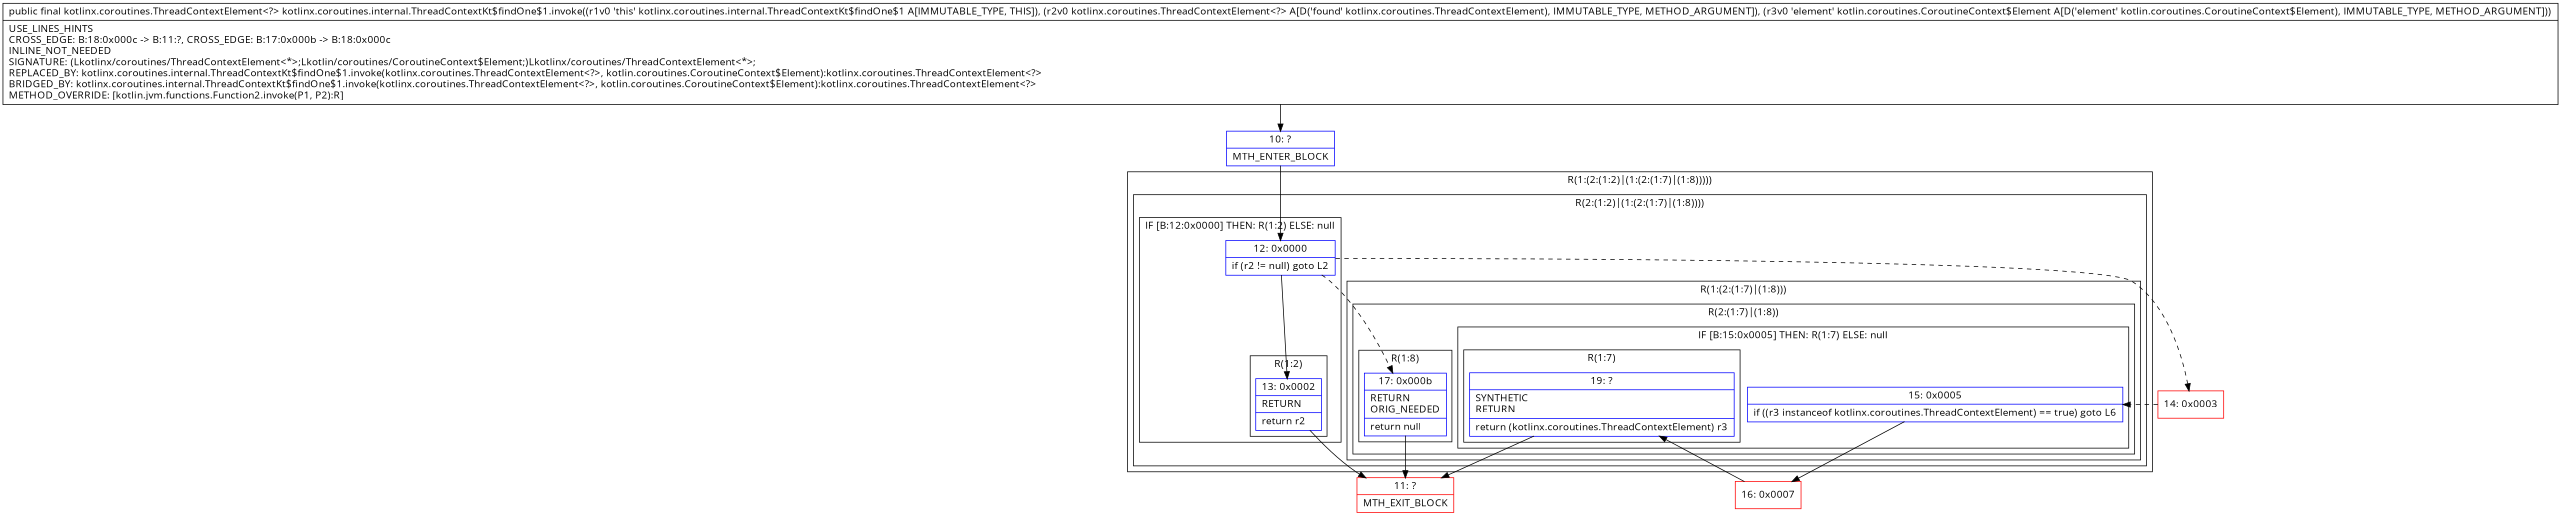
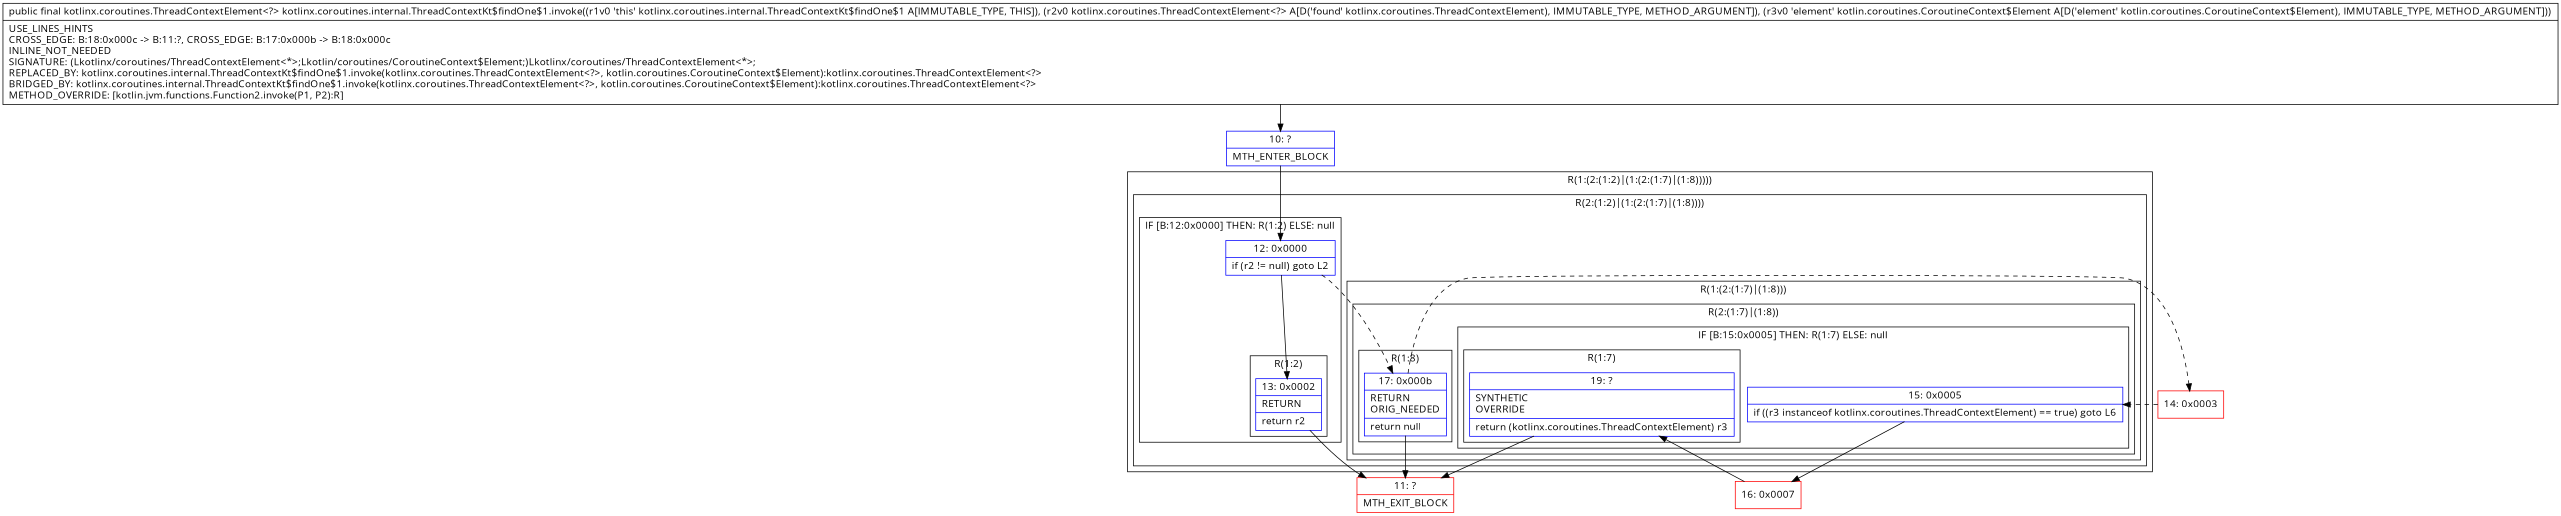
edge "12: 0x0000" -> "14: 0x0003": now "17: 0x000b" -> "14: 0x0003"
node "19: ?": text "RETURN" -> "OVERRIDE"
